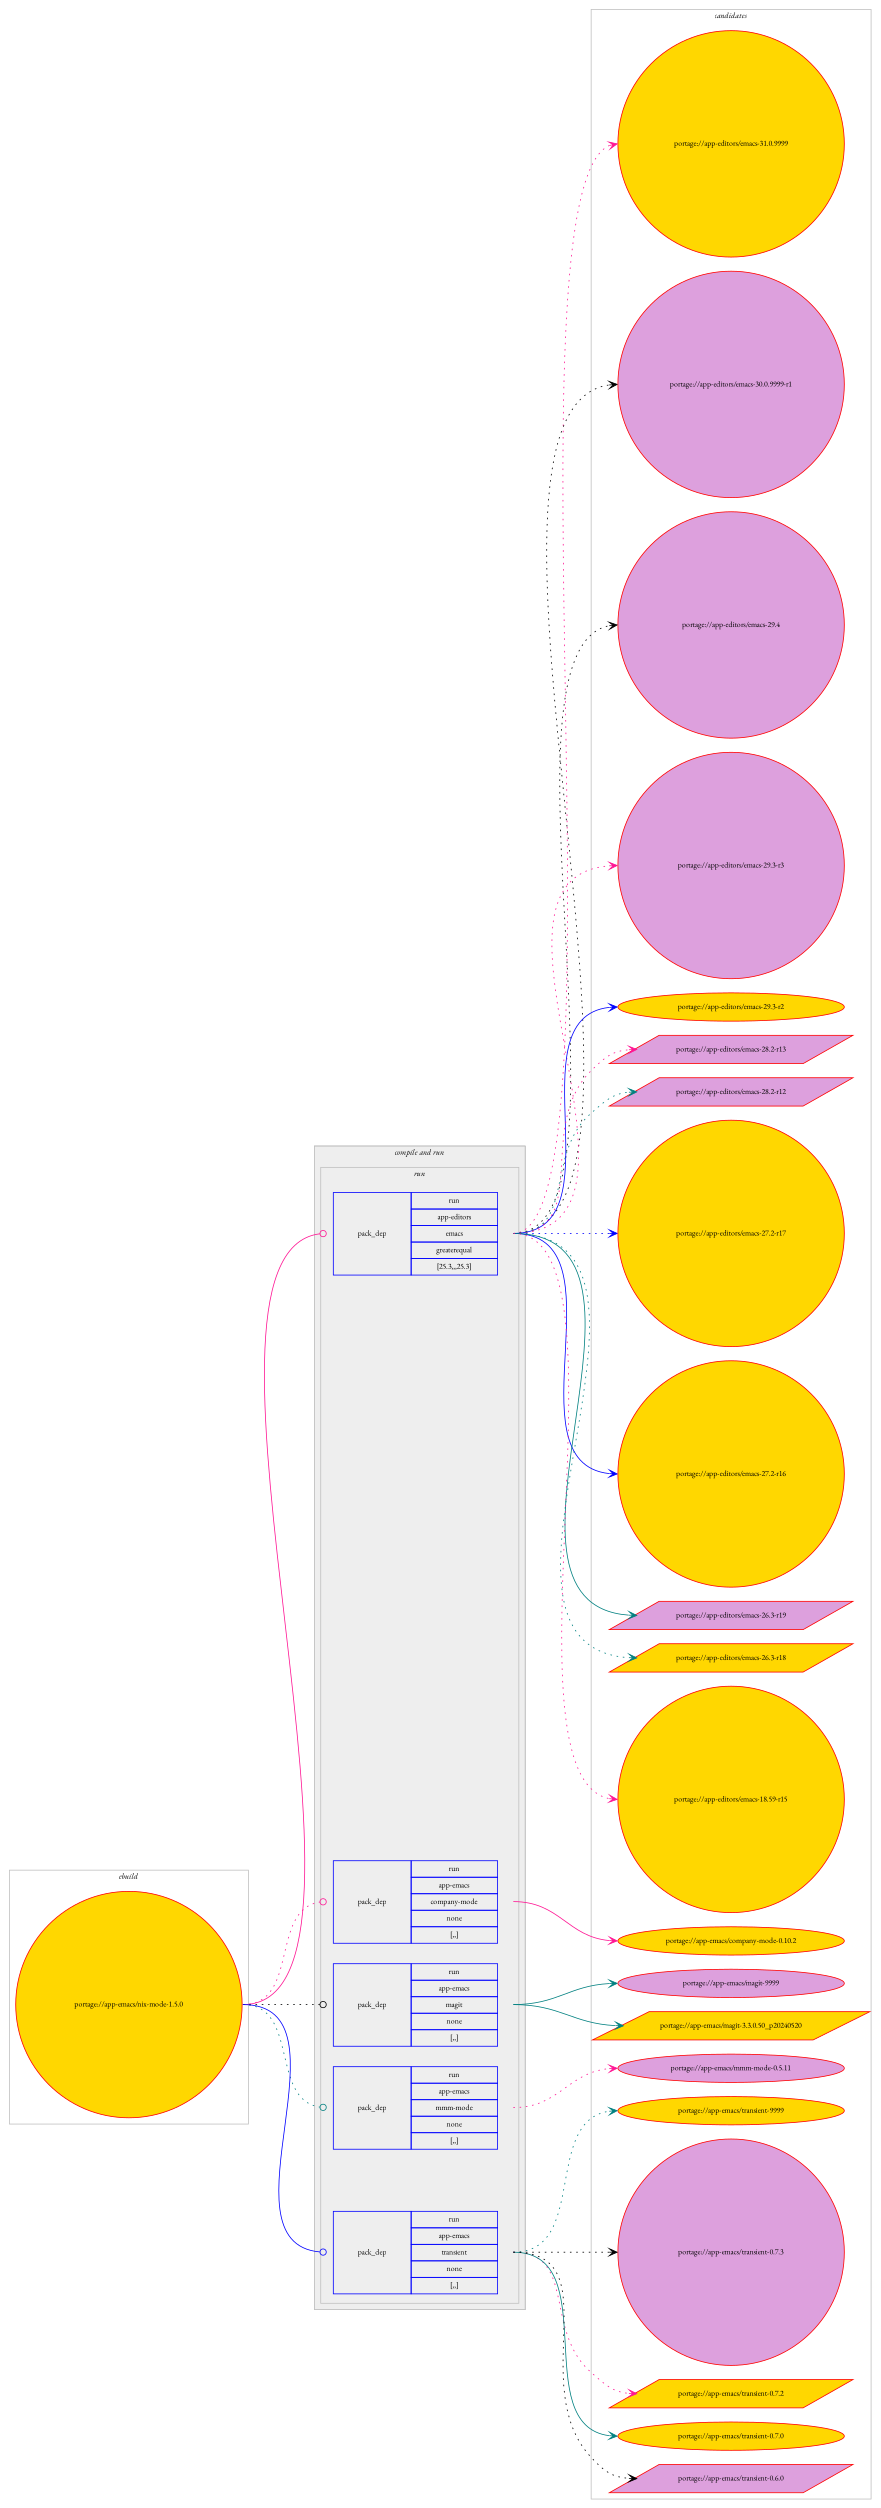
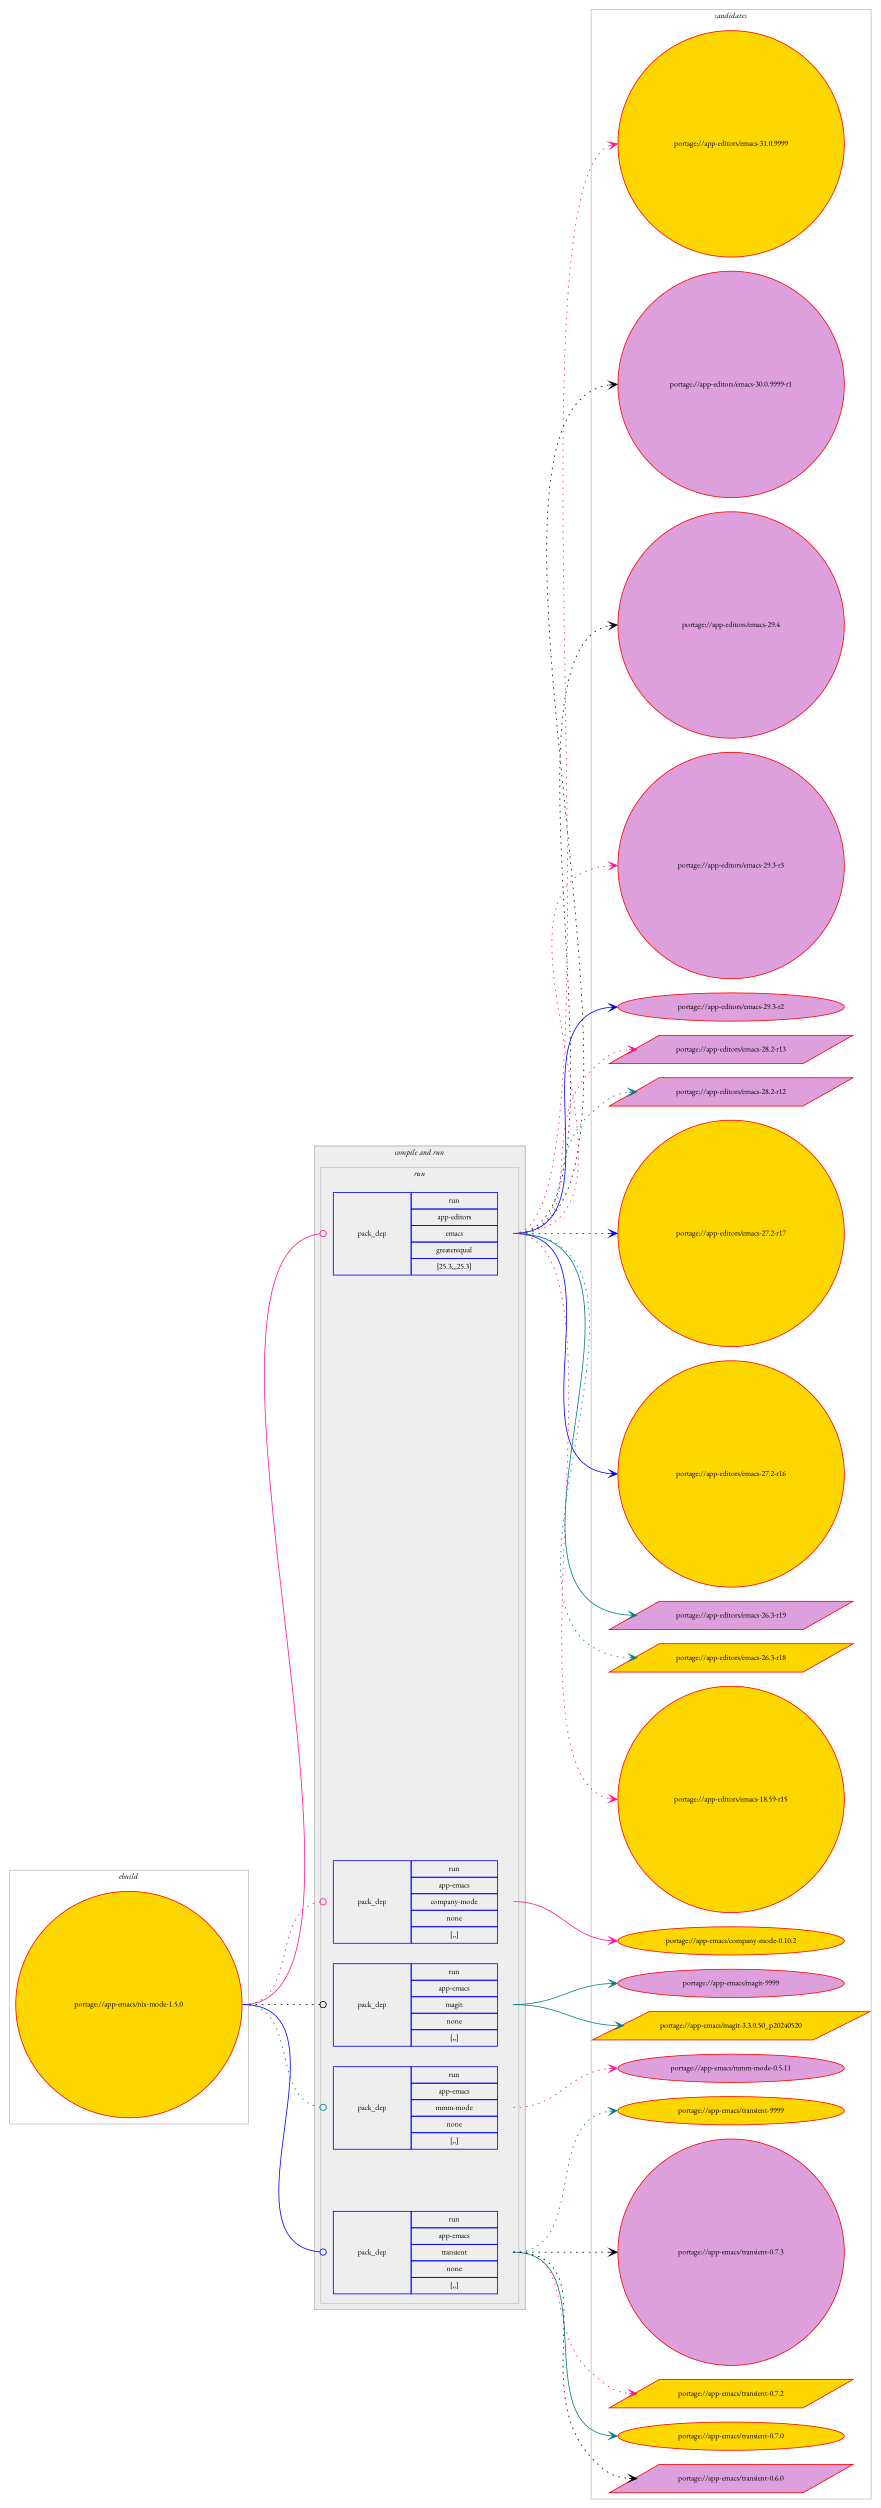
node "portage://app-editors/emacs-29.3-r2": fillcolor gold -> plum
